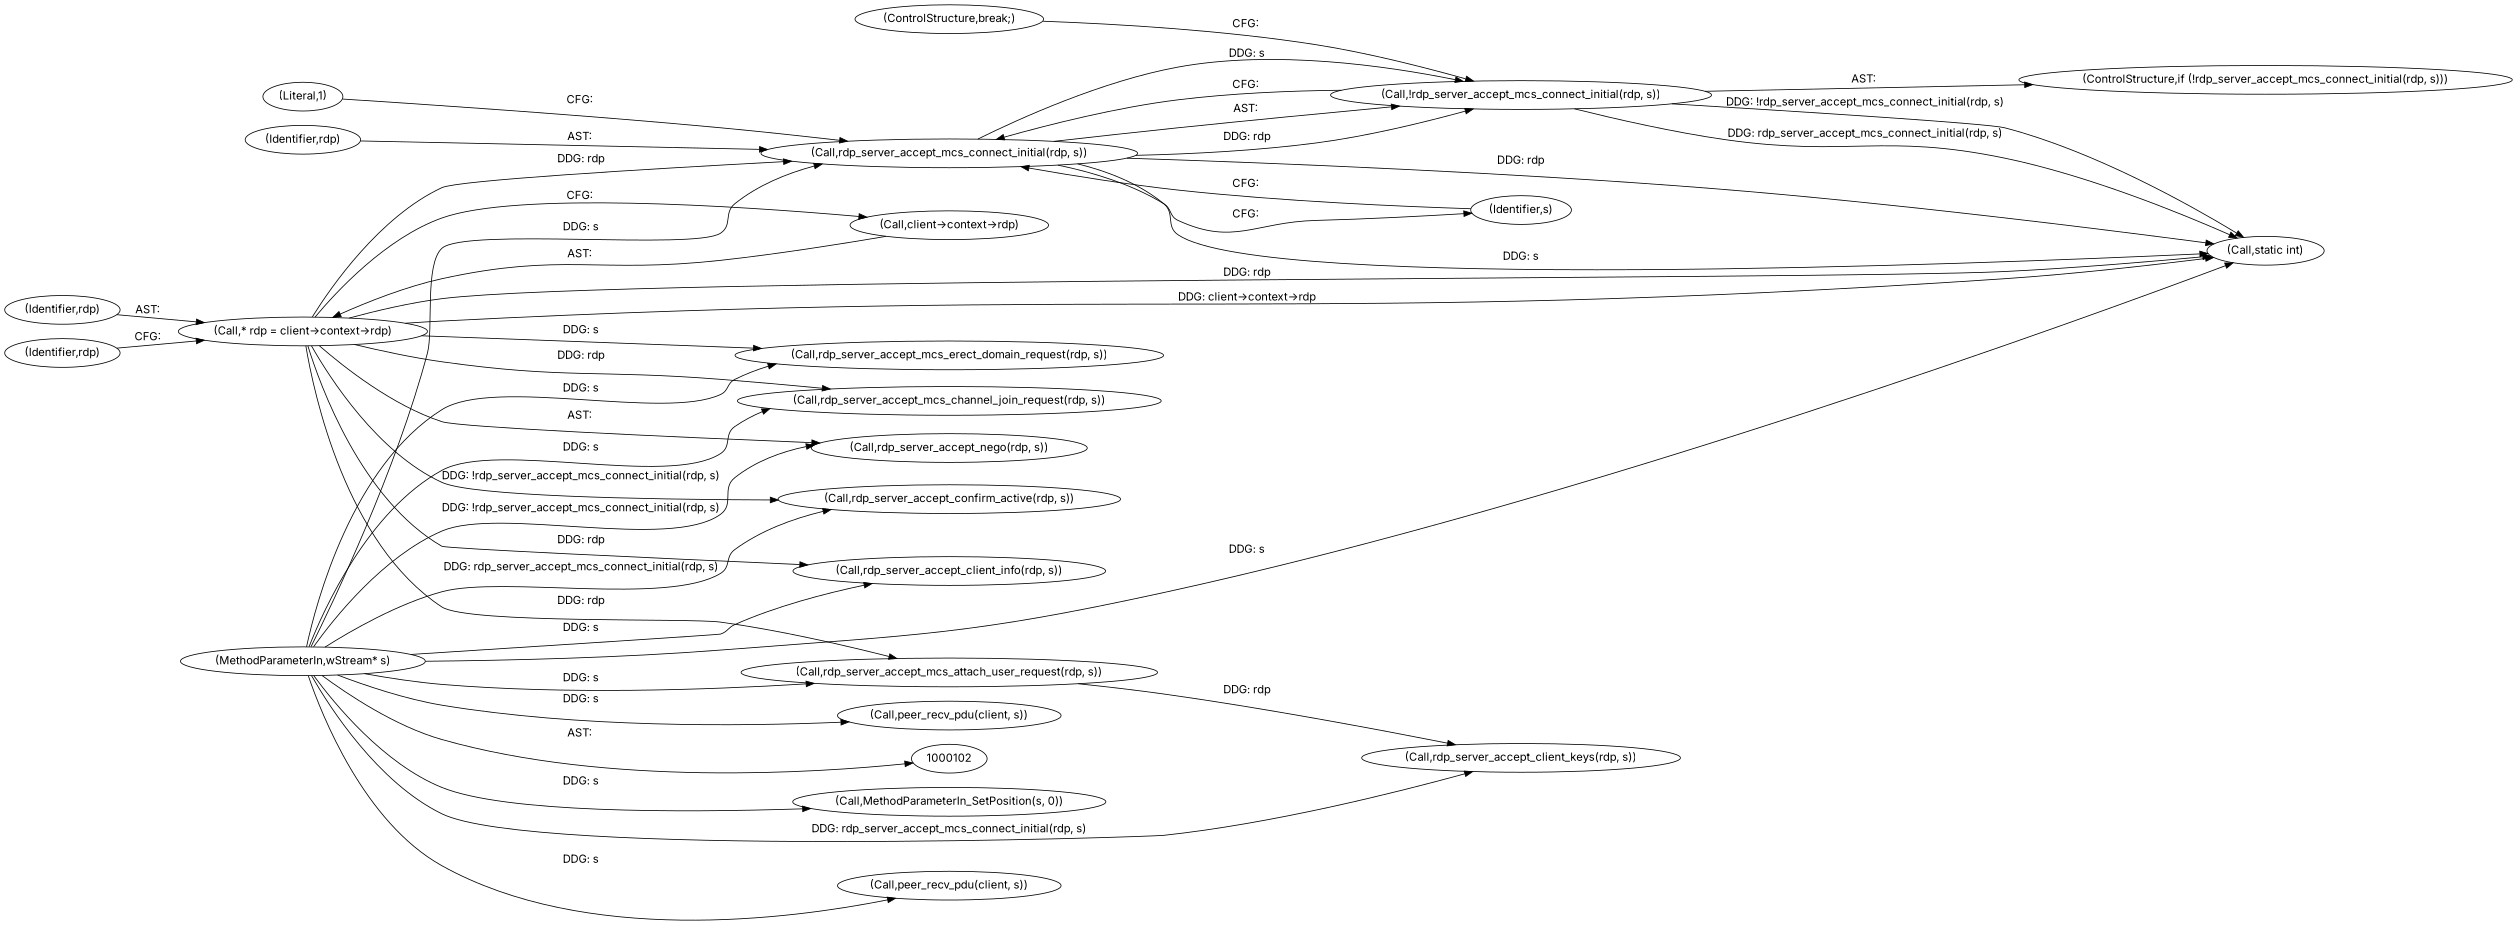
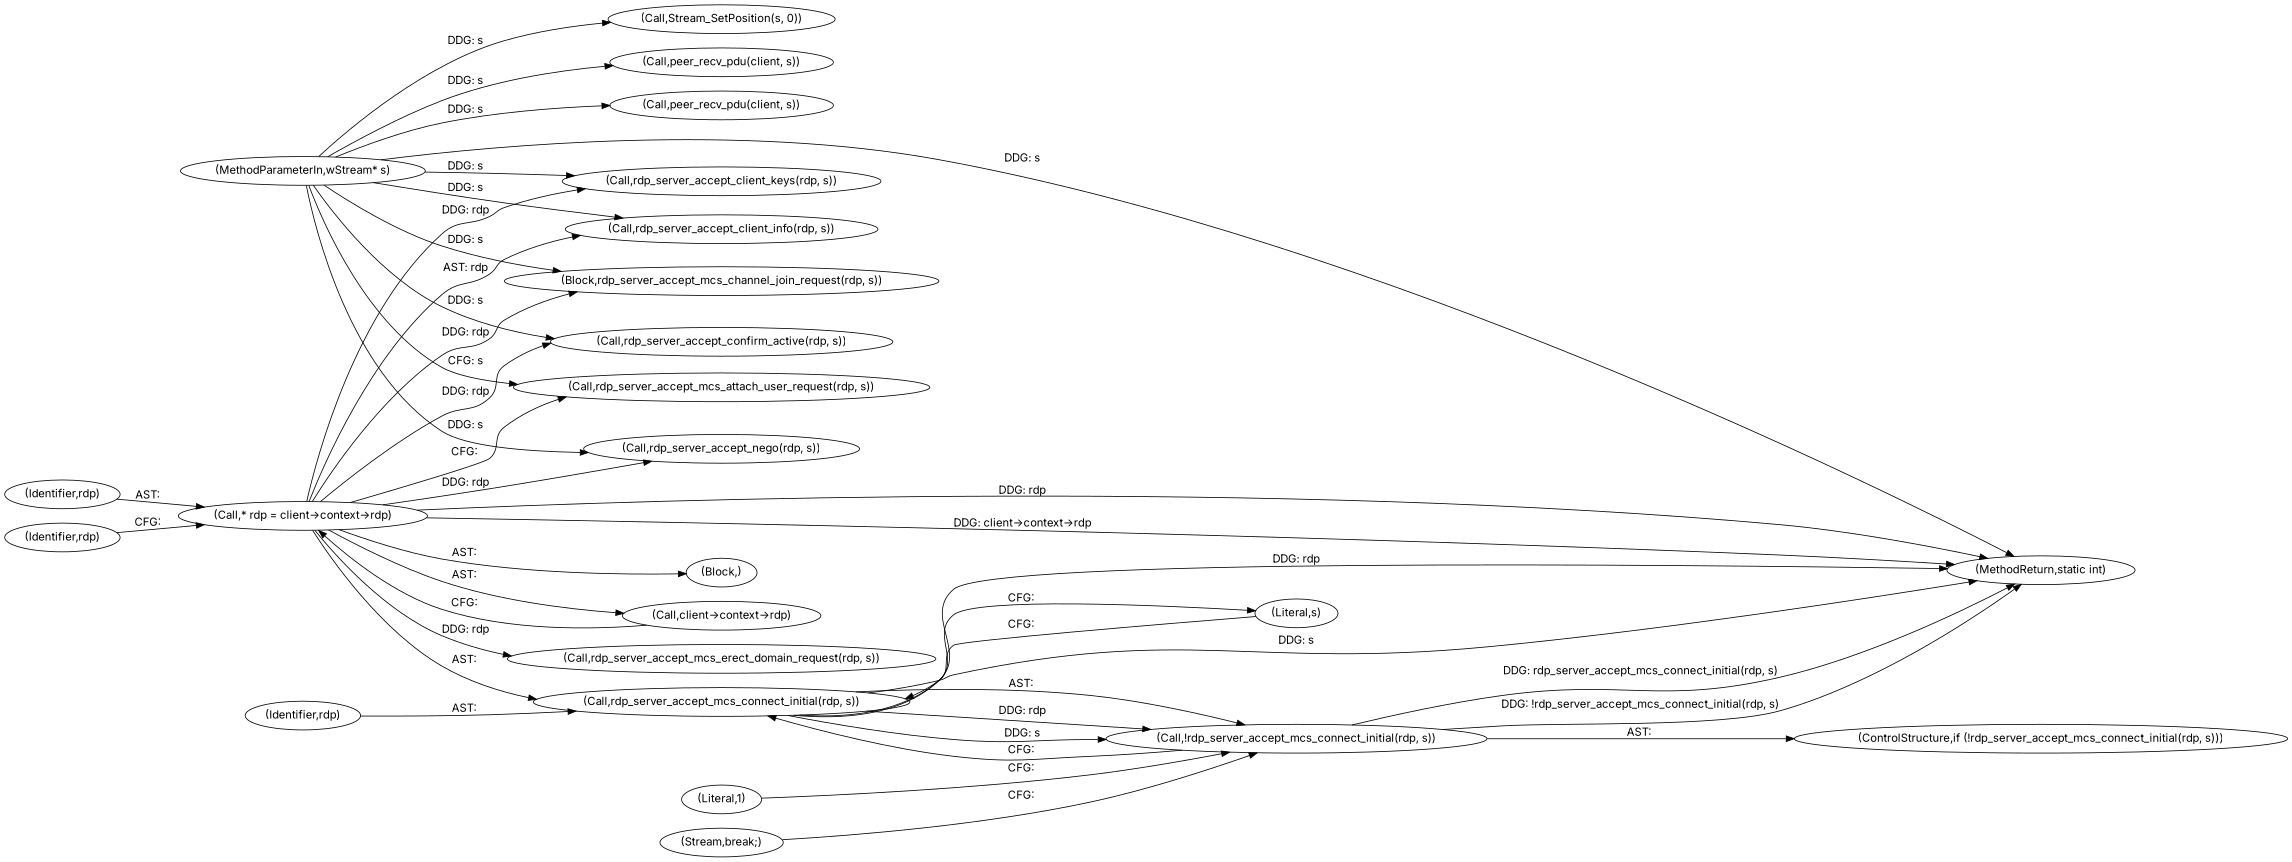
node "(ControlStructure,break;)": label "(ControlStructure,break;)" -> "(Stream,break;)"
edge "(Literal,1)" -> "(Call,rdp_server_accept_mcs_connect_initial(rdp, s))": now "(Literal,1)" -> "(Call,!rdp_server_accept_mcs_connect_initial(rdp, s))"
edge "(Call,* rdp = client->context->rdp)" -> "(Call,rdp_server_accept_mcs_connect_initial(rdp, s))": label "DDG: rdp" -> "AST: "
edge "(Call,* rdp = client->context->rdp)" -> "(Call,client->context->rdp)": label "CFG: " -> "AST: "
node "(Identifier,s)": label "(Identifier,s)" -> "(Literal,s)"
node "(Call,static int)": label "(Call,static int)" -> "(MethodReturn,static int)"
edge "(Call,client->context->rdp)" -> "(Call,* rdp = client->context->rdp)": label "AST: " -> "CFG: "
edge "(MethodParameterIn,wStream* s)" -> "(Call,rdp_server_accept_mcs_connect_initial(rdp, s))": removed, label "DDG: s"
edge "(Call,* rdp = client->context->rdp)" -> "(Call,rdp_server_accept_mcs_erect_domain_request(rdp, s))": label "DDG: s" -> "DDG: rdp"
edge "(MethodParameterIn,wStream* s)" -> "(Call,rdp_server_accept_mcs_erect_domain_request(rdp, s))": removed, label "DDG: s"
node "(Call,rdp_server_accept_mcs_channel_join_request(rdp, s))": label "(Call,rdp_server_accept_mcs_channel_join_request(rdp, s))" -> "(Block,rdp_server_accept_mcs_channel_join_request(rdp, s))"
edge "(Call,* rdp = client->context->rdp)" -> "(Call,rdp_server_accept_nego(rdp, s))": label "AST: " -> "DDG: rdp"
edge "(Call,* rdp = client->context->rdp)" -> "(Call,rdp_server_accept_confirm_active(rdp, s))": label "DDG: !rdp_server_accept_mcs_connect_initial(rdp, s)" -> "DDG: rdp"
edge "(MethodParameterIn,wStream* s)" -> "(Call,rdp_server_accept_nego(rdp, s))": label "DDG: !rdp_server_accept_mcs_connect_initial(rdp, s)" -> "DDG: s"
edge "(Call,* rdp = client->context->rdp)" -> "(Call,rdp_server_accept_client_info(rdp, s))": label "DDG: rdp" -> "AST: rdp"
edge "(MethodParameterIn,wStream* s)" -> "(Call,rdp_server_accept_confirm_active(rdp, s))": label "DDG: rdp_server_accept_mcs_connect_initial(rdp, s)" -> "DDG: s"
node "(Block,)": added
edge "(Call,* rdp = client->context->rdp)" -> "(Call,rdp_server_accept_mcs_attach_user_request(rdp, s))": label "DDG: rdp" -> "CFG: "
edge "(MethodParameterIn,wStream* s)" -> "(Call,rdp_server_accept_mcs_attach_user_request(rdp, s))": label "DDG: s" -> "CFG: s"
edge "(Call,rdp_server_accept_mcs_attach_user_request(rdp, s))" -> "(Call,rdp_server_accept_client_keys(rdp, s))": now "(Call,* rdp = client->context->rdp)" -> "(Call,rdp_server_accept_client_keys(rdp, s))"
node "1000102": removed
node "(Call,MethodParameterIn_SetPosition(s, 0))": label "(Call,MethodParameterIn_SetPosition(s, 0))" -> "(Call,Stream_SetPosition(s, 0))"
edge "(MethodParameterIn,wStream* s)" -> "(Call,rdp_server_accept_client_keys(rdp, s))": label "DDG: rdp_server_accept_mcs_connect_initial(rdp, s)" -> "DDG: s"
